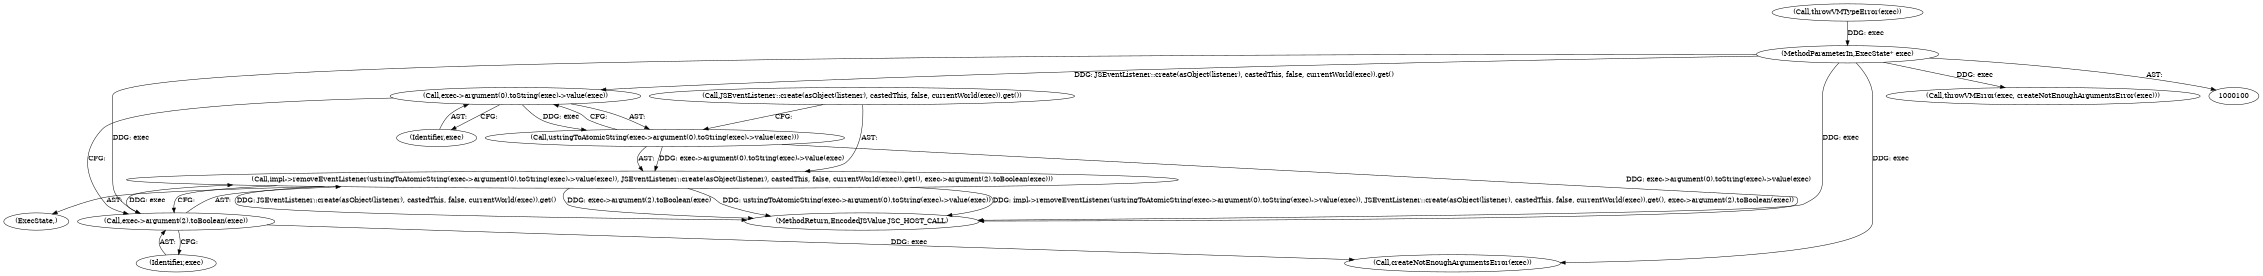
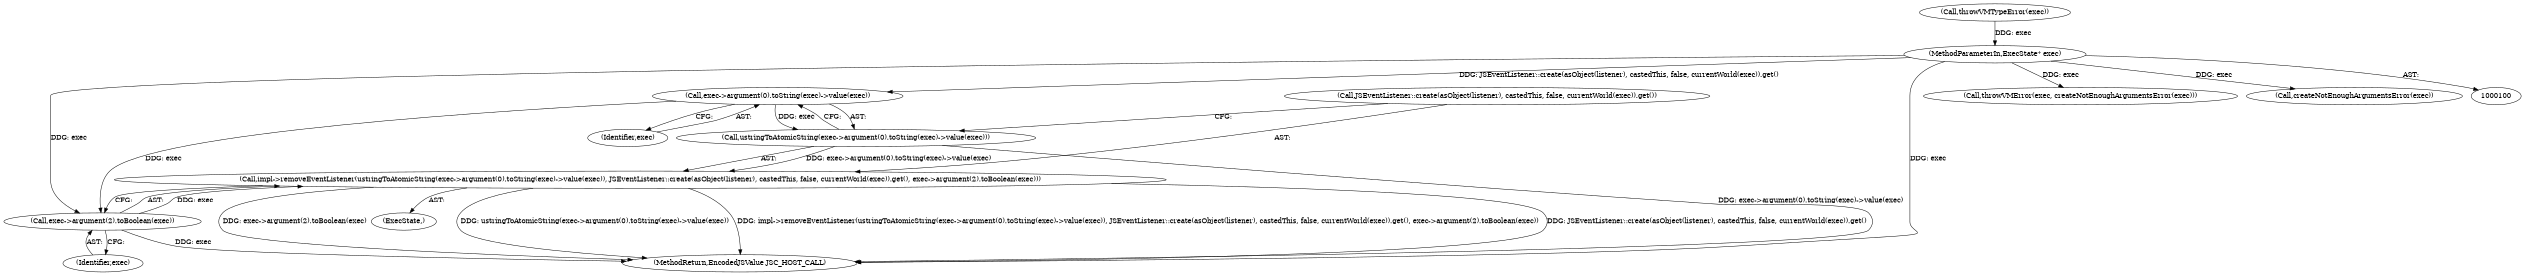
edge "(Call,exec->argument(0).toString(exec)->value(exec))" -> "(Call,exec->argument(2).toBoolean(exec))": label "CFG: " -> "DDG: exec"
edge "(Call,exec->argument(2).toBoolean(exec))" -> "(Call,createNotEnoughArgumentsError(exec))": now "(Call,exec->argument(2).toBoolean(exec))" -> "(MethodReturn,EncodedJSValue JSC_HOST_CALL)"
